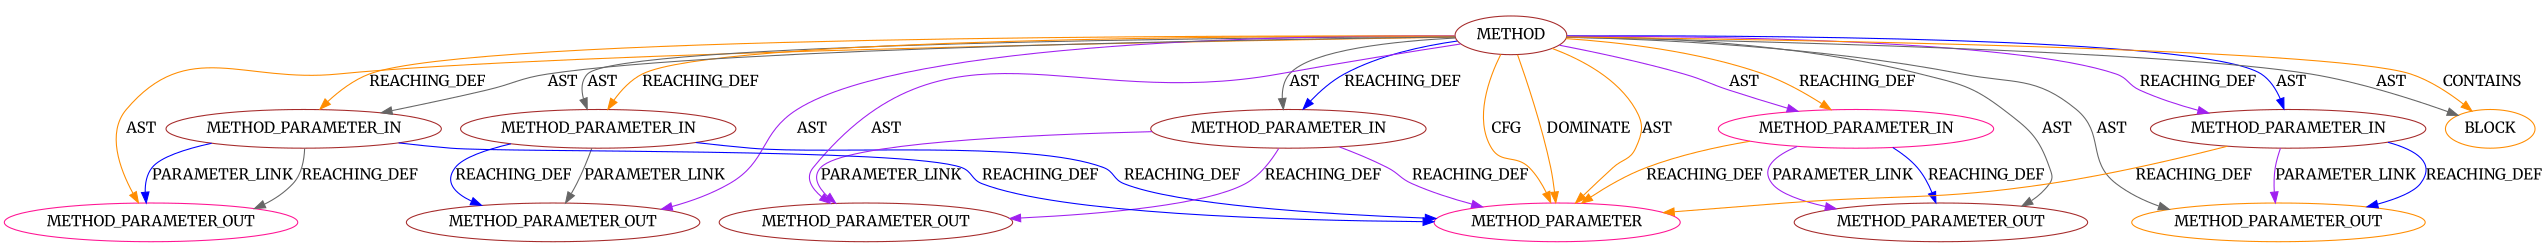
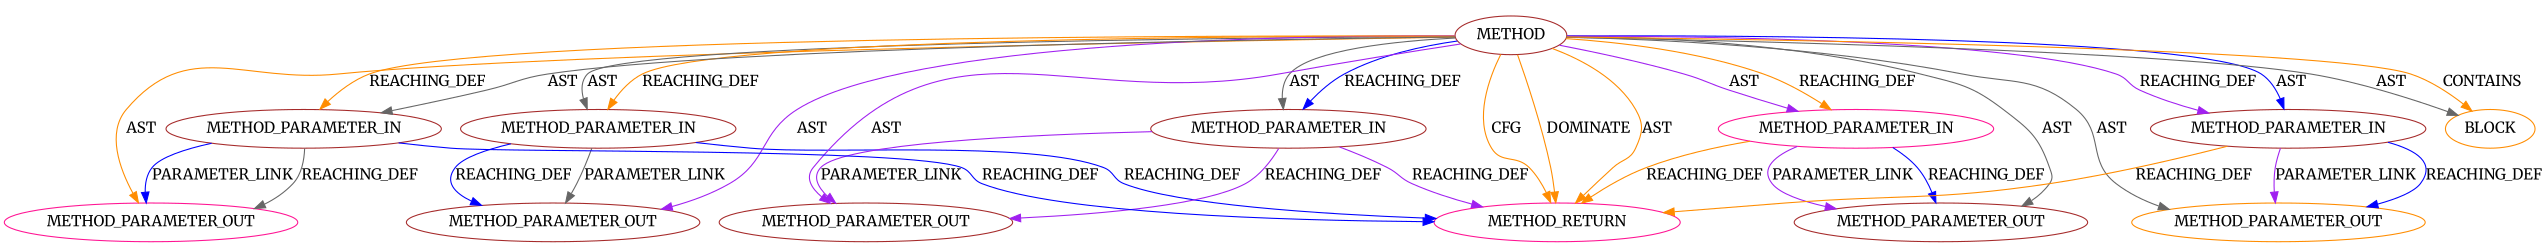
node "METHOD_PARAMETER": label "METHOD_PARAMETER" -> "METHOD_RETURN"
